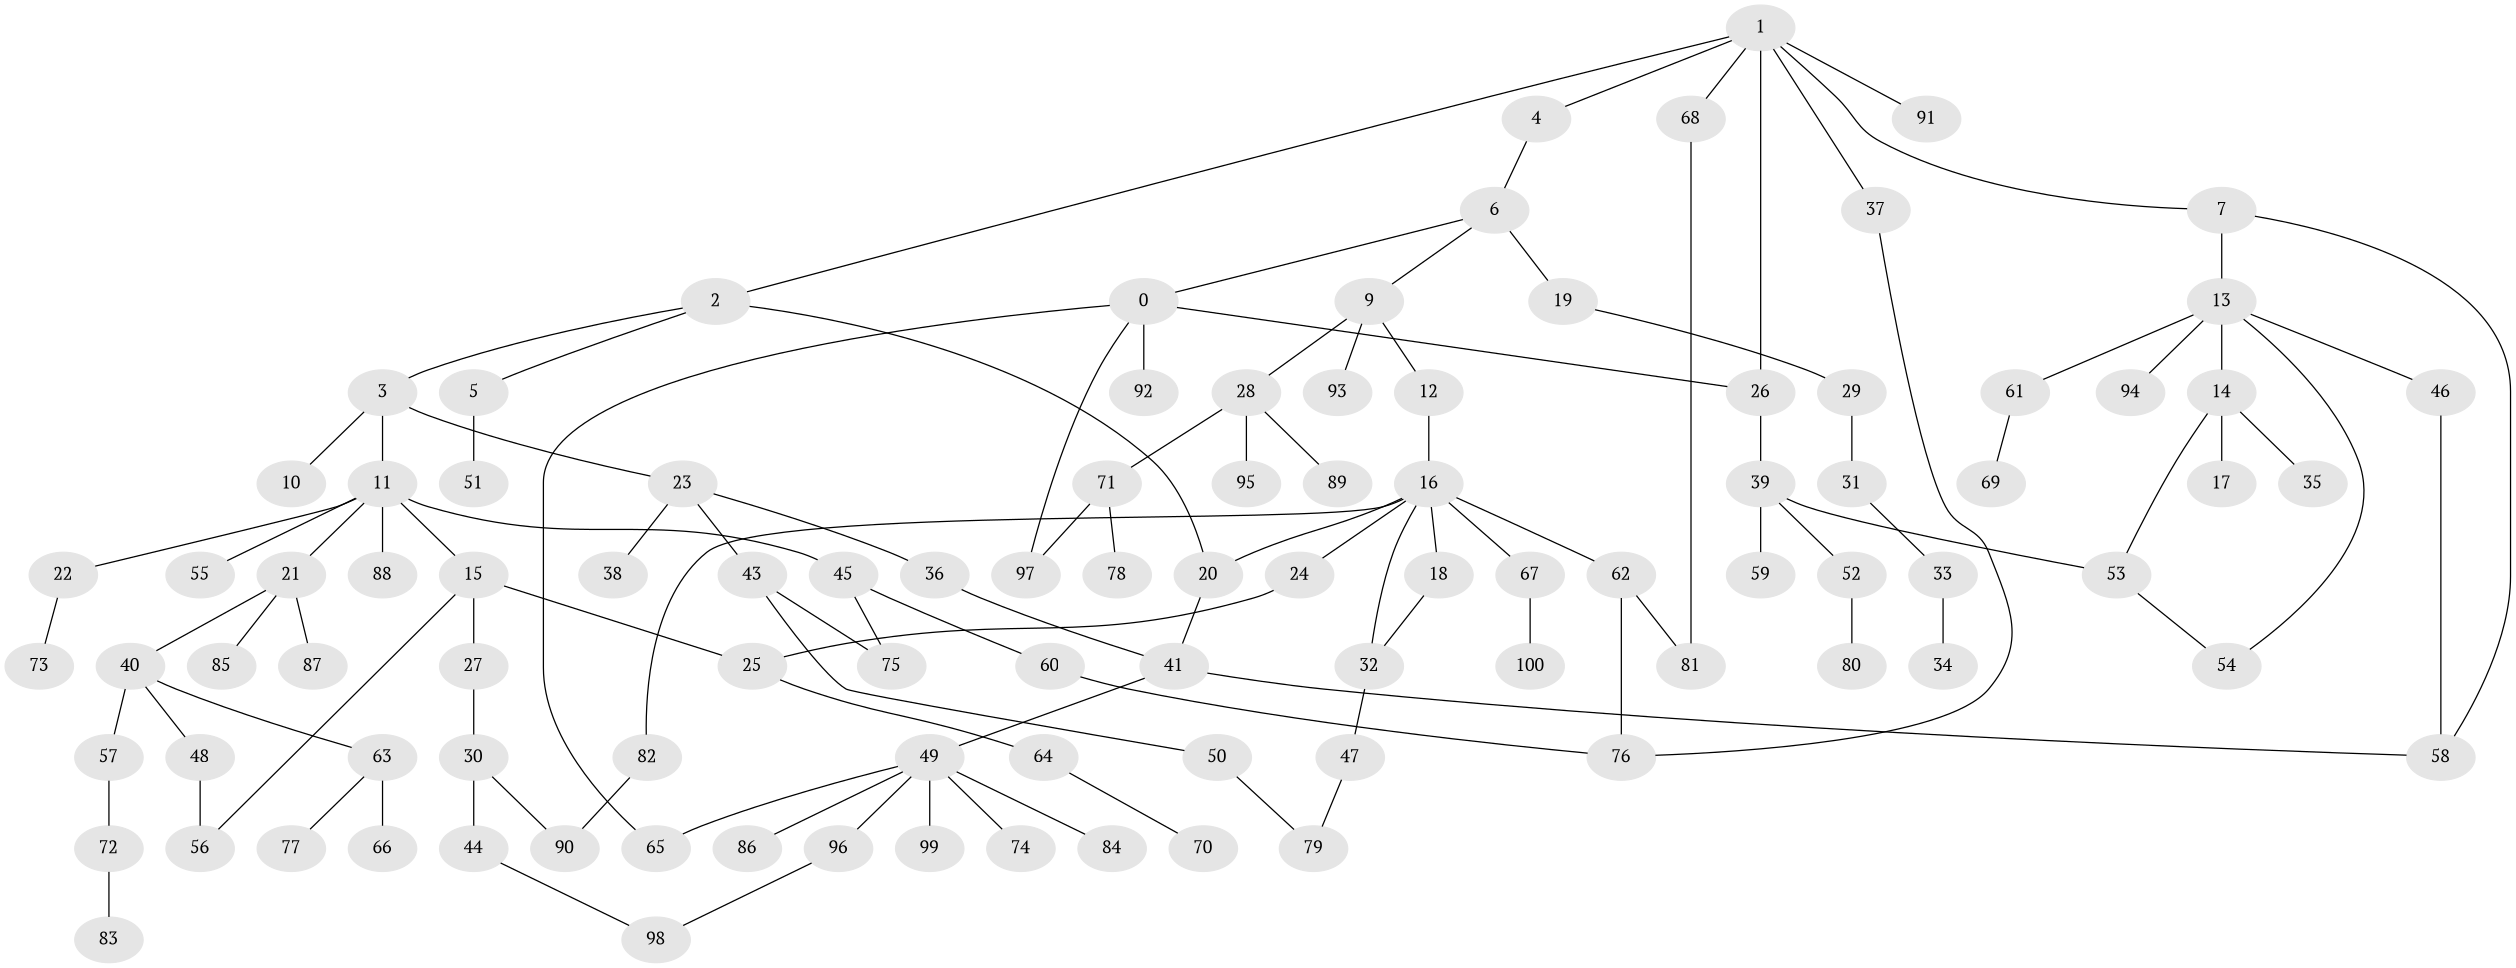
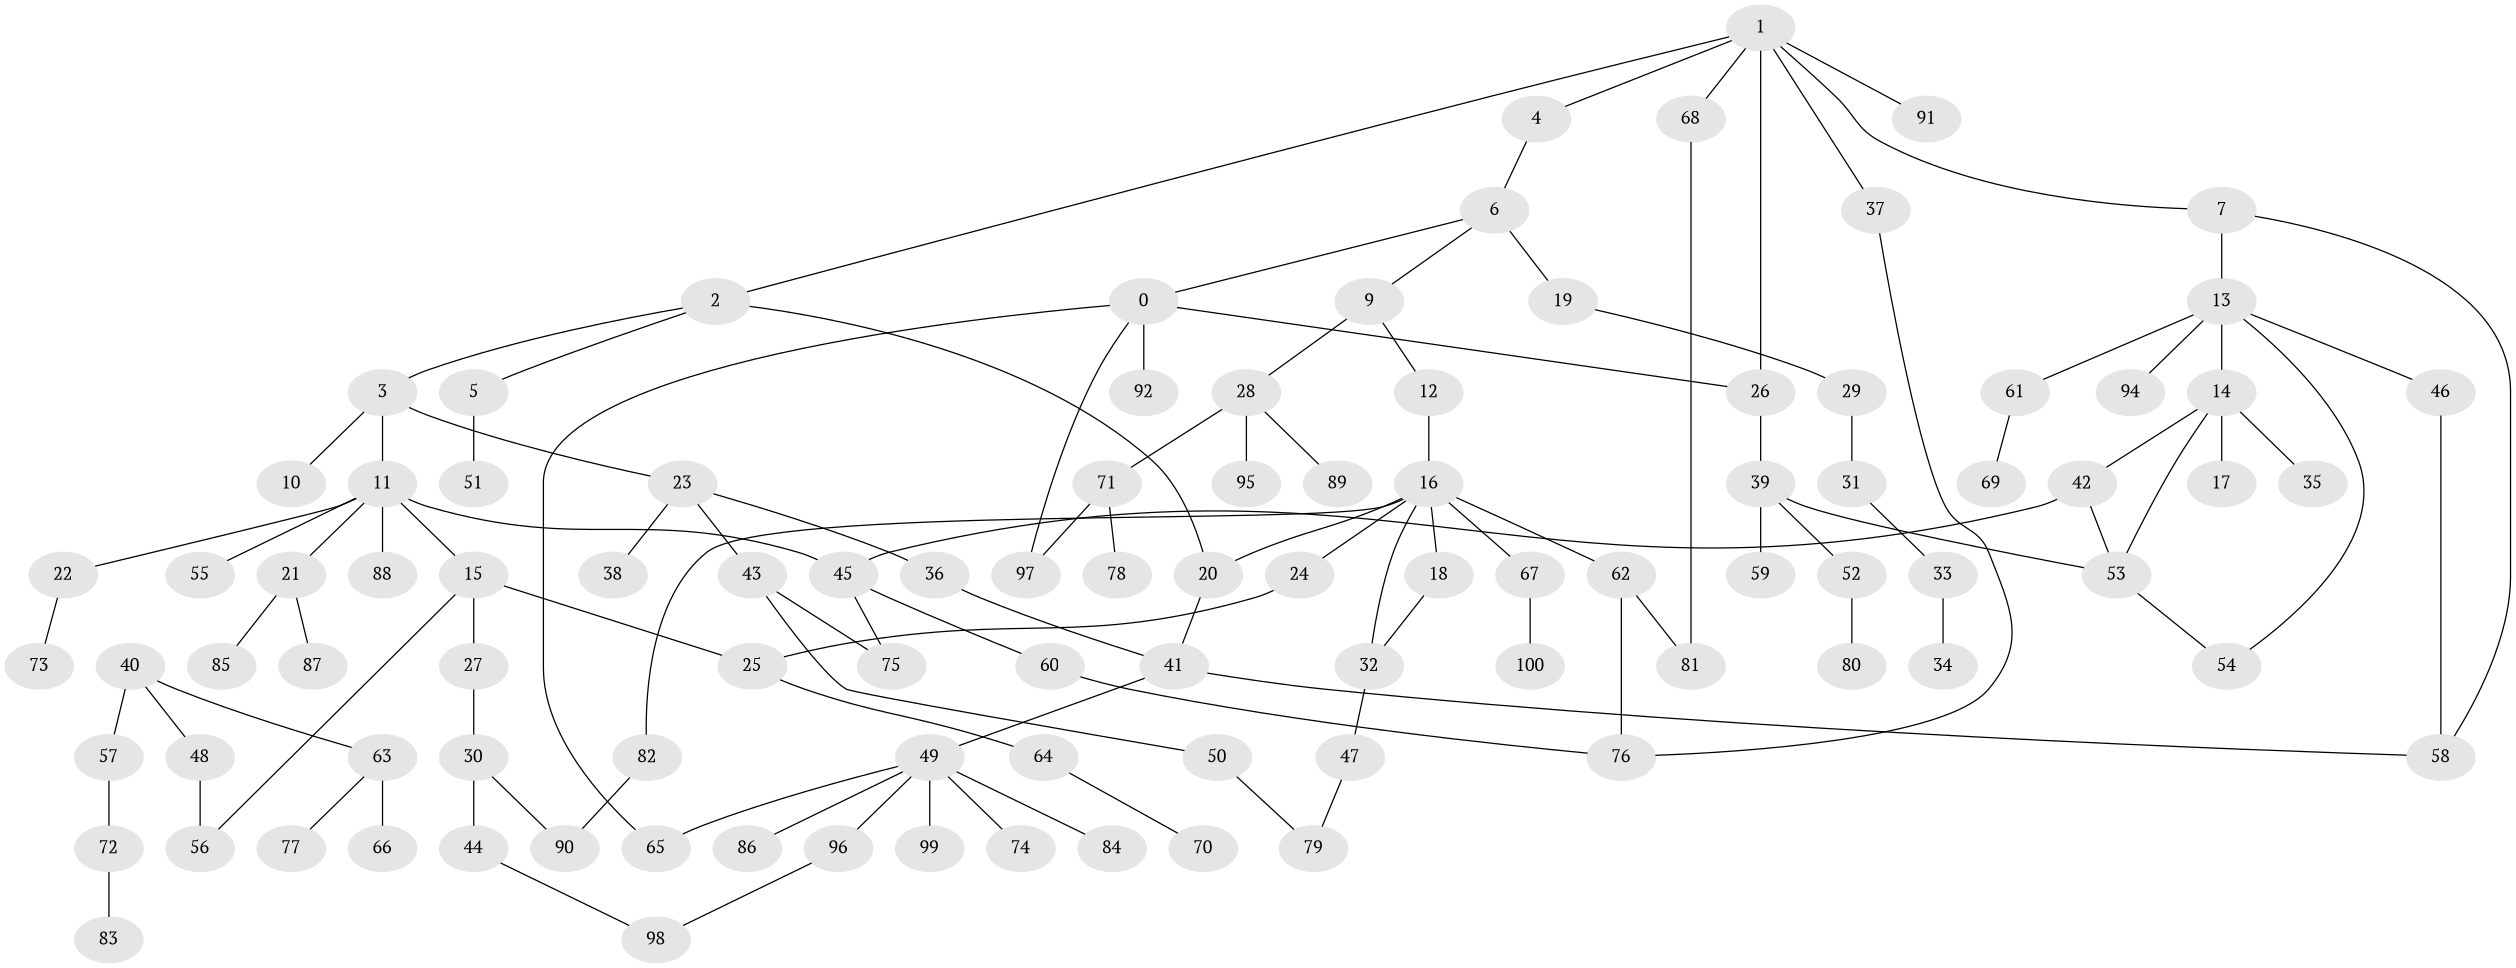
node "93": removed
node "42": added
edge "21" -- "40": removed
